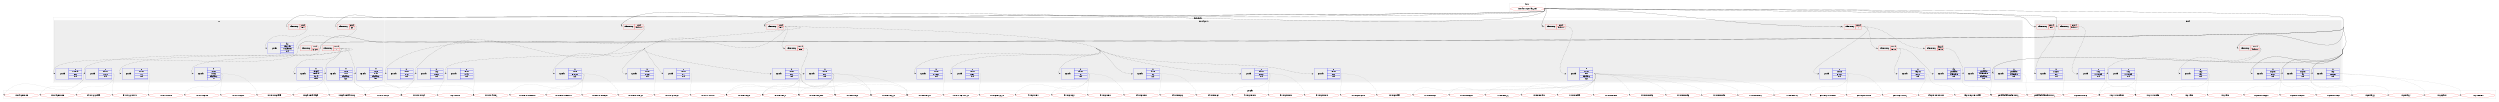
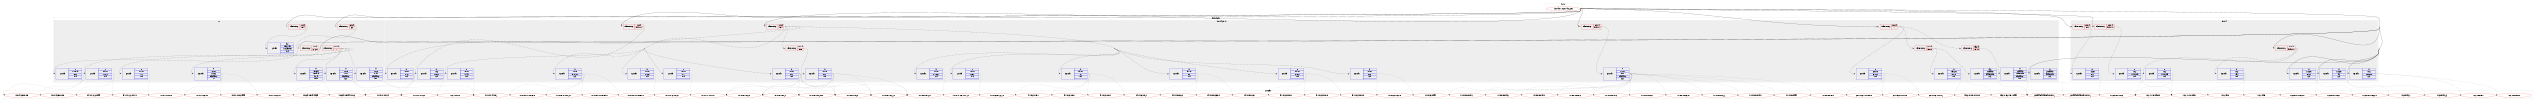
node "dev-libs/glib-2.58.3-r1": added
node "virtual/base-0-r1": label "virtual/base-0-r1" -> "virtual/pkgconfig-0-r1"
